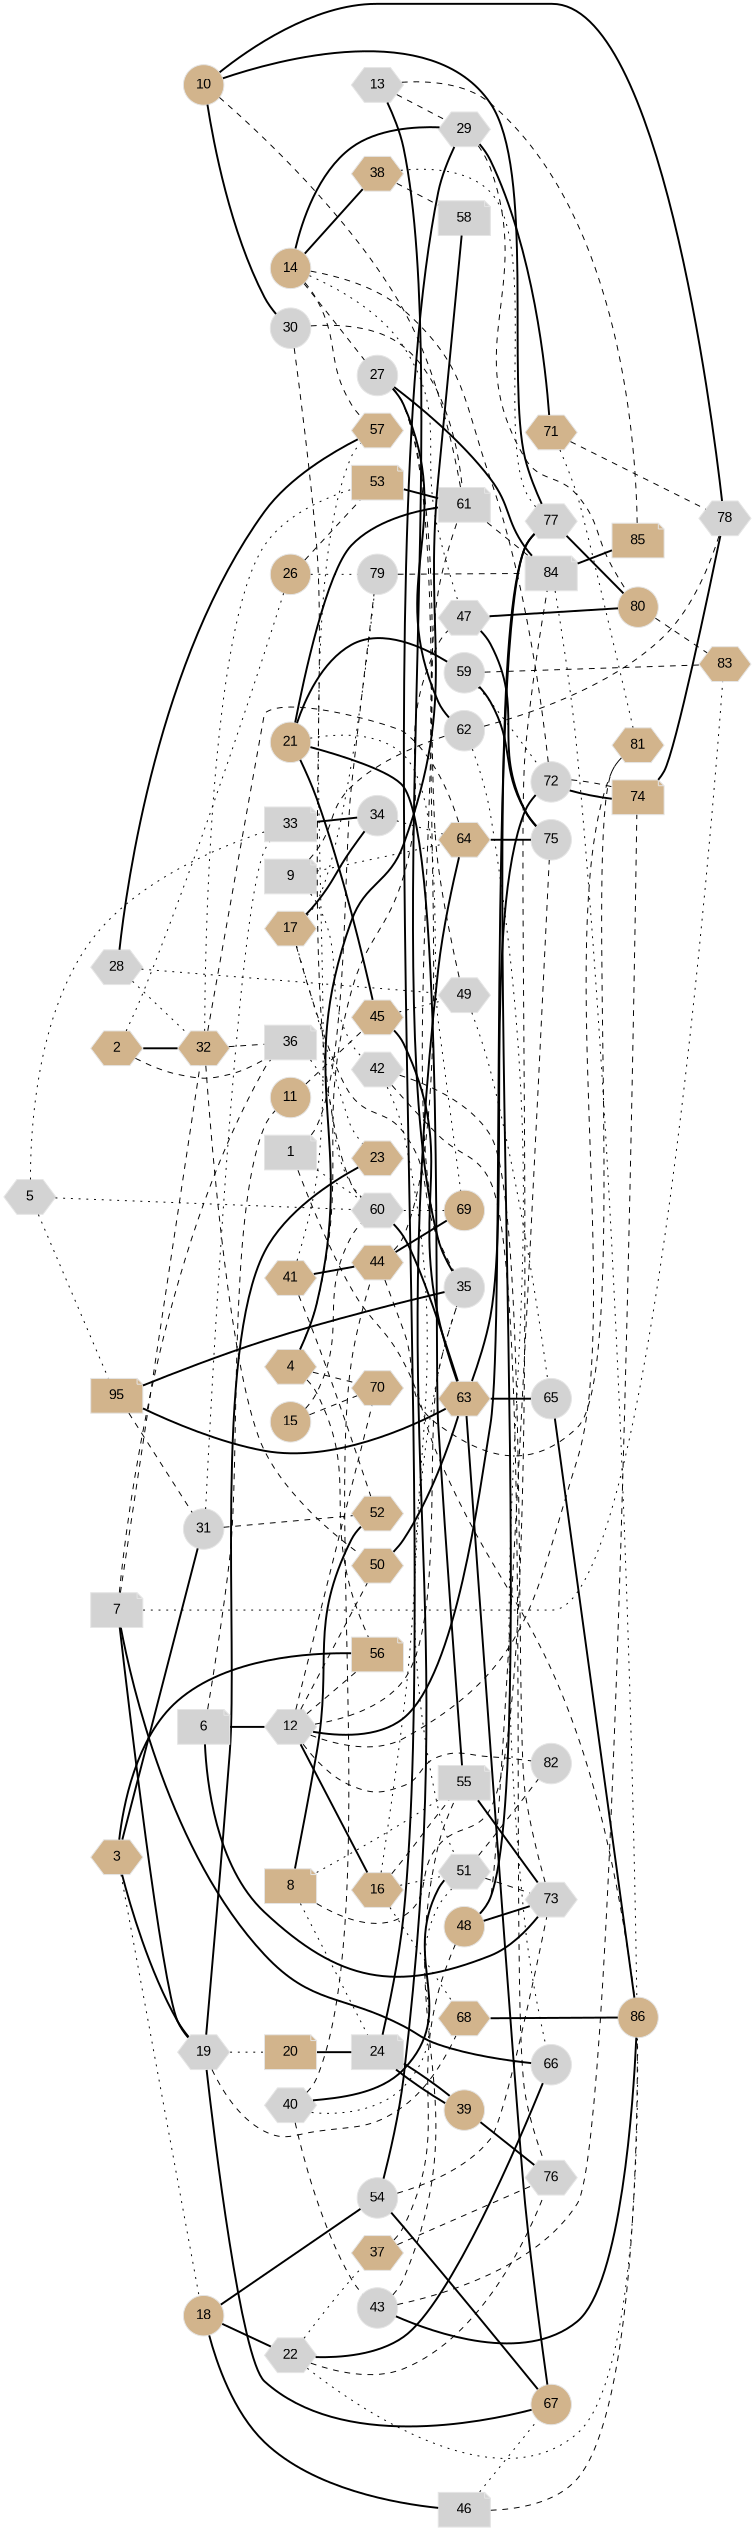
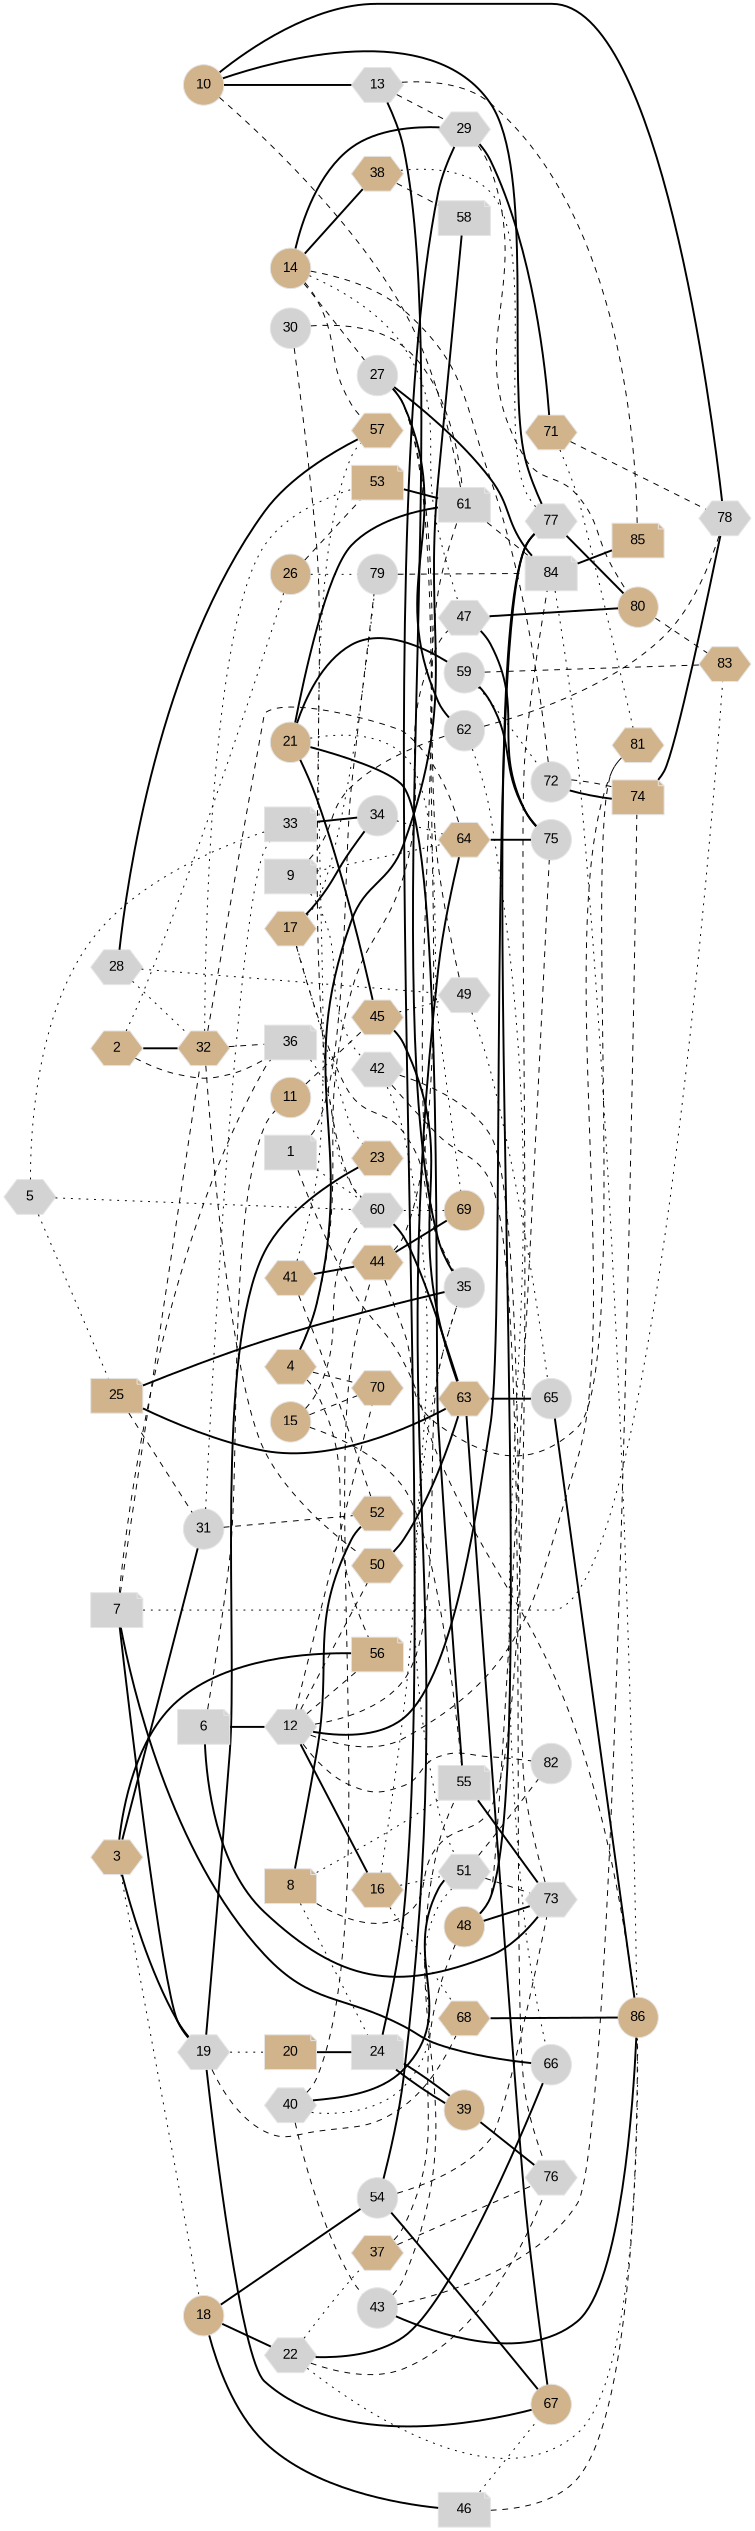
edge "10" -- "30": now "10" -- "13"
edge "72" -- "63": removed
node "95": label "95" -> "25"
edge "55" -- "16": now "55" -- "15"
